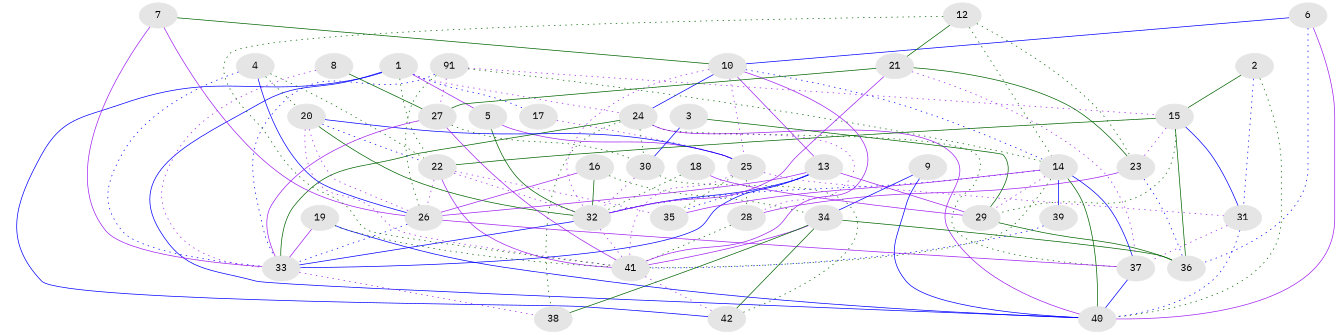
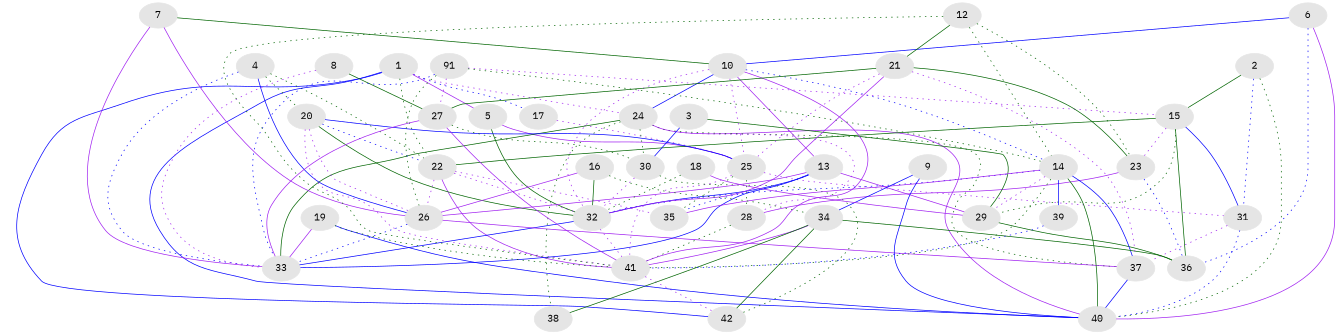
edge "21" -- "25": added
edge "33" -- "38": removed
